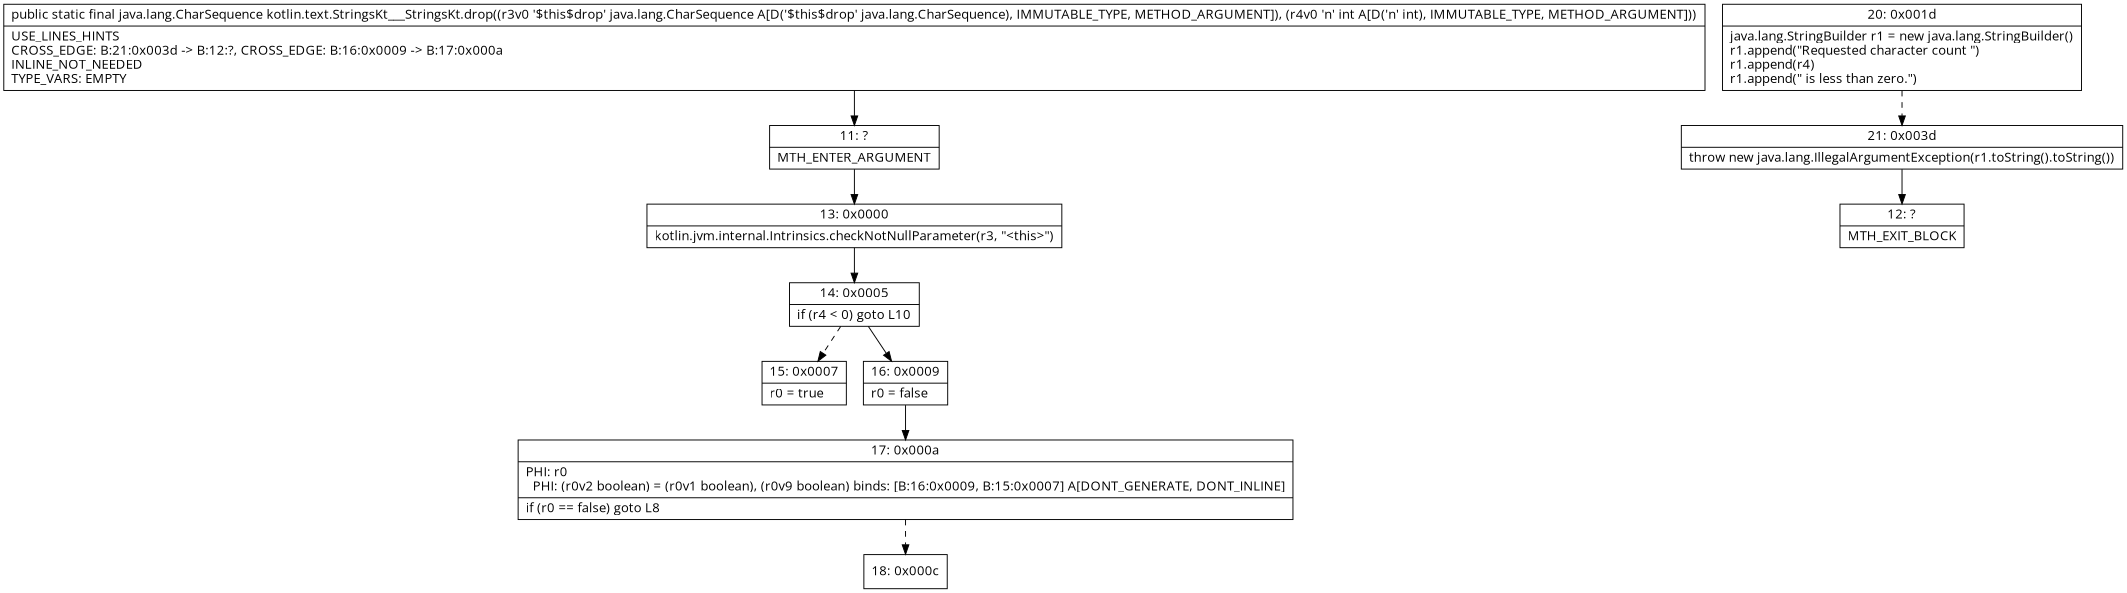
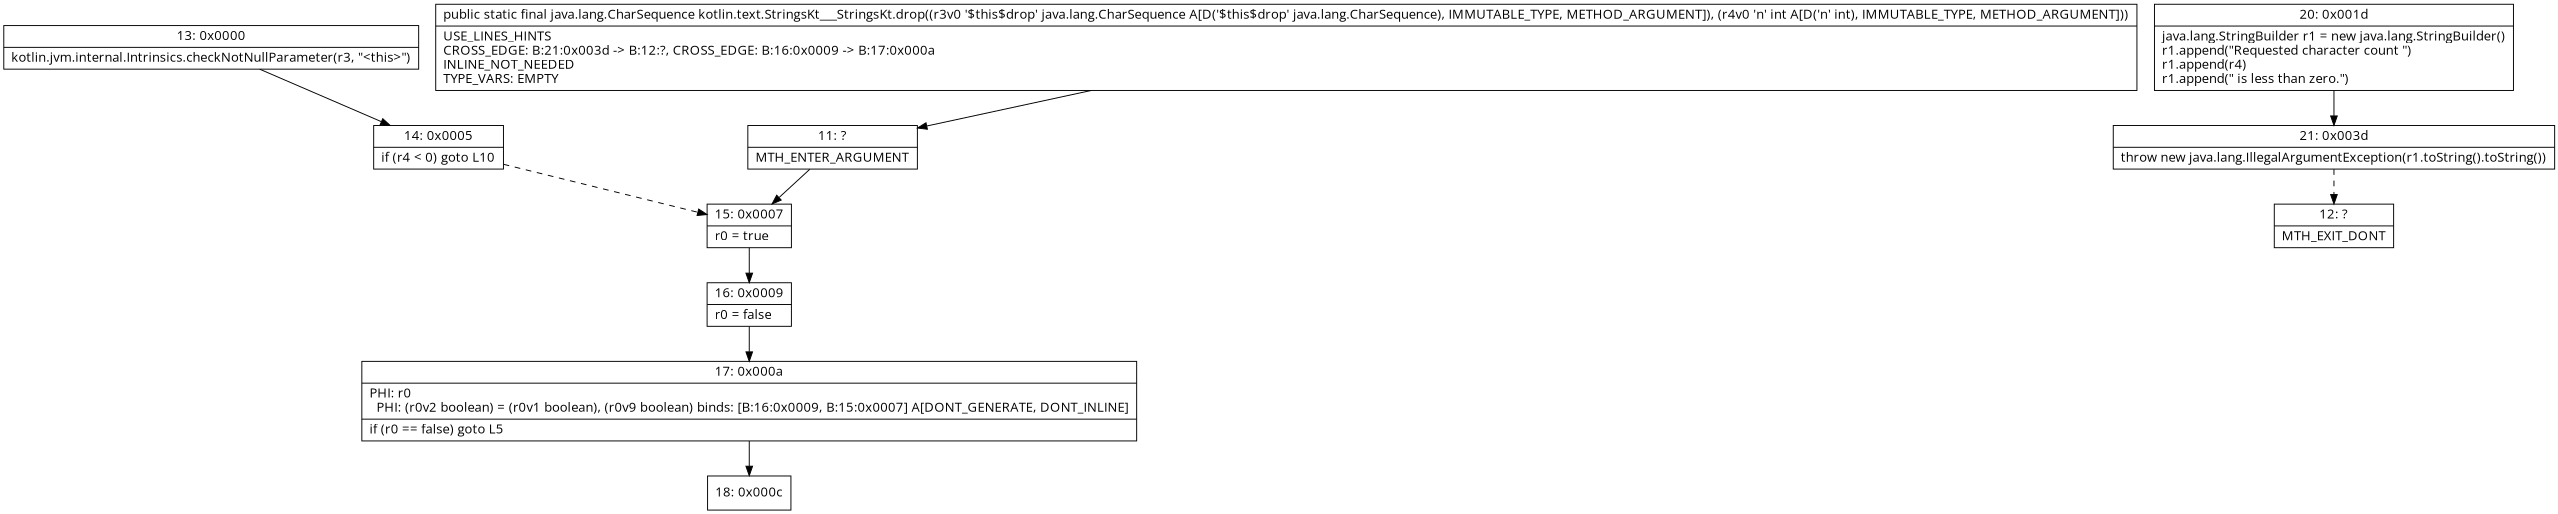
edge "20: 0x001d" -> "21: 0x003d": style dashed -> solid
edge "11: ?" -> "13: 0x0000": now "11: ?" -> "15: 0x0007"
edge "21: 0x003d" -> "12: ?": style solid -> dashed
node "12: ?": text "MTH_EXIT_BLOCK" -> "MTH_EXIT_DONT"
edge "14: 0x0005" -> "16: 0x0009": now "15: 0x0007" -> "16: 0x0009"
node "17: 0x000a": text "if (r0 == false) goto L8" -> "if (r0 == false) goto L5"
edge "17: 0x000a" -> "18: 0x000c": style dashed -> solid
